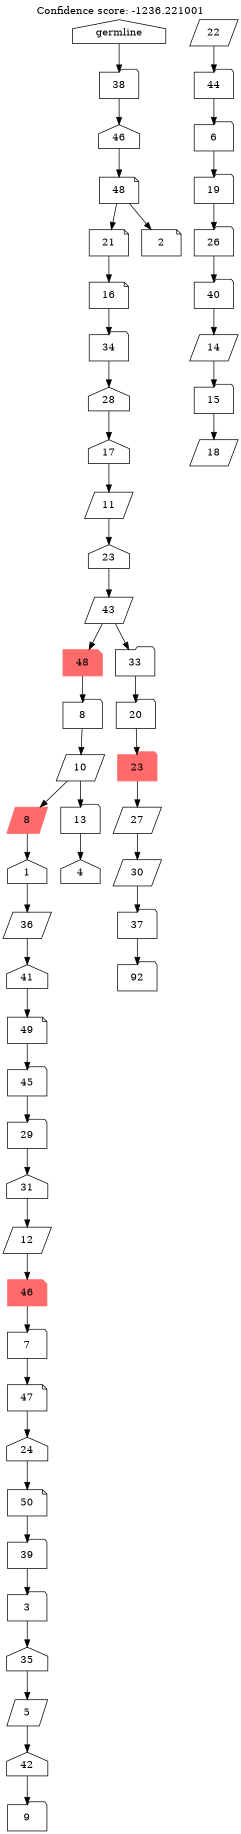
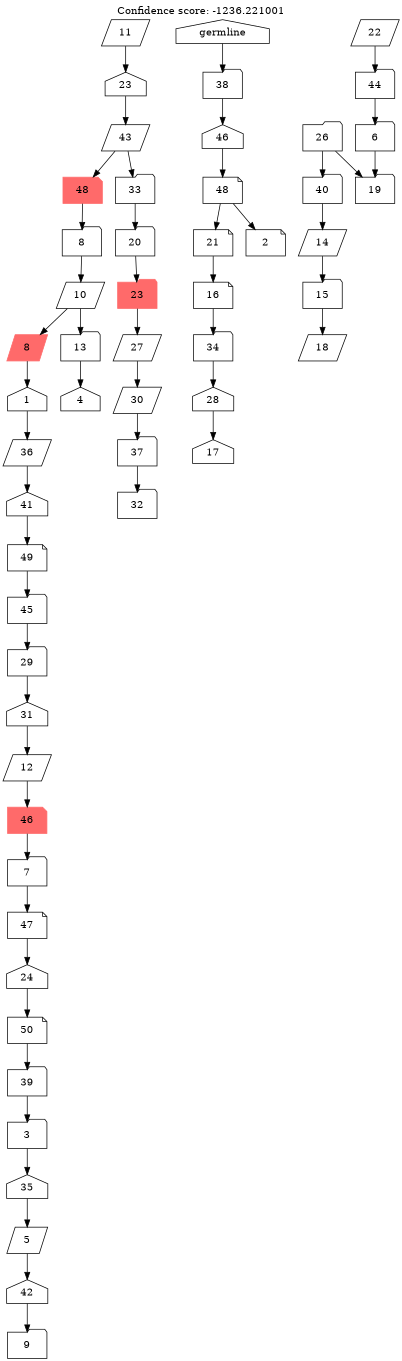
edge "19" -> "26": reversed
edge "17" -> "11": removed
node "92": label "92" -> "32"
